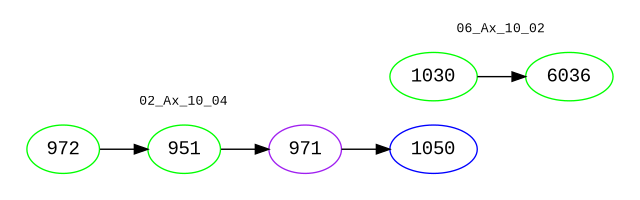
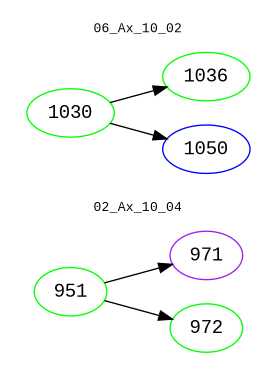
node "6036": label "6036" -> "1036"
edge "972" -> "951": reversed
edge "971" -> "1050": now "1030" -> "1050"
